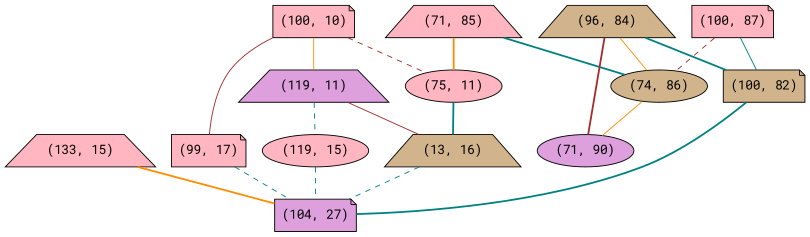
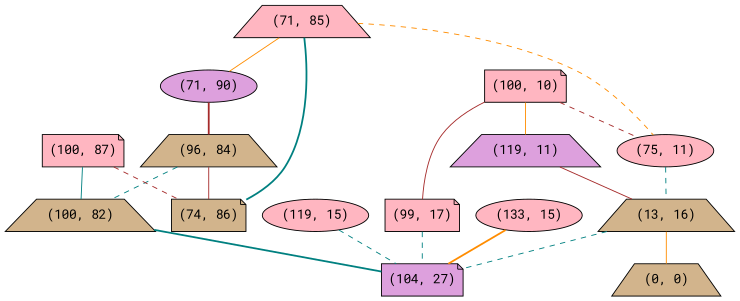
edge "(71, 85)" -- "(75, 11)": style bold -> dashed
edge "(96, 84)" -- "(74, 86)": color darkorange -> brown
edge "(96, 84)" -- "(100, 82)": style bold -> dashed
node "(74, 86)": shape ellipse -> note
node "(100, 82)": shape note -> trapezium
edge "(119, 11)" -- "(119, 15)": removed
edge "(75, 11)" -- "(13, 16)": style bold -> dashed
edge "(74, 86)" -- "(71, 90)": now "(71, 85)" -- "(71, 90)"
node "(133, 15)": shape trapezium -> ellipse
node "(0, 0)": added
